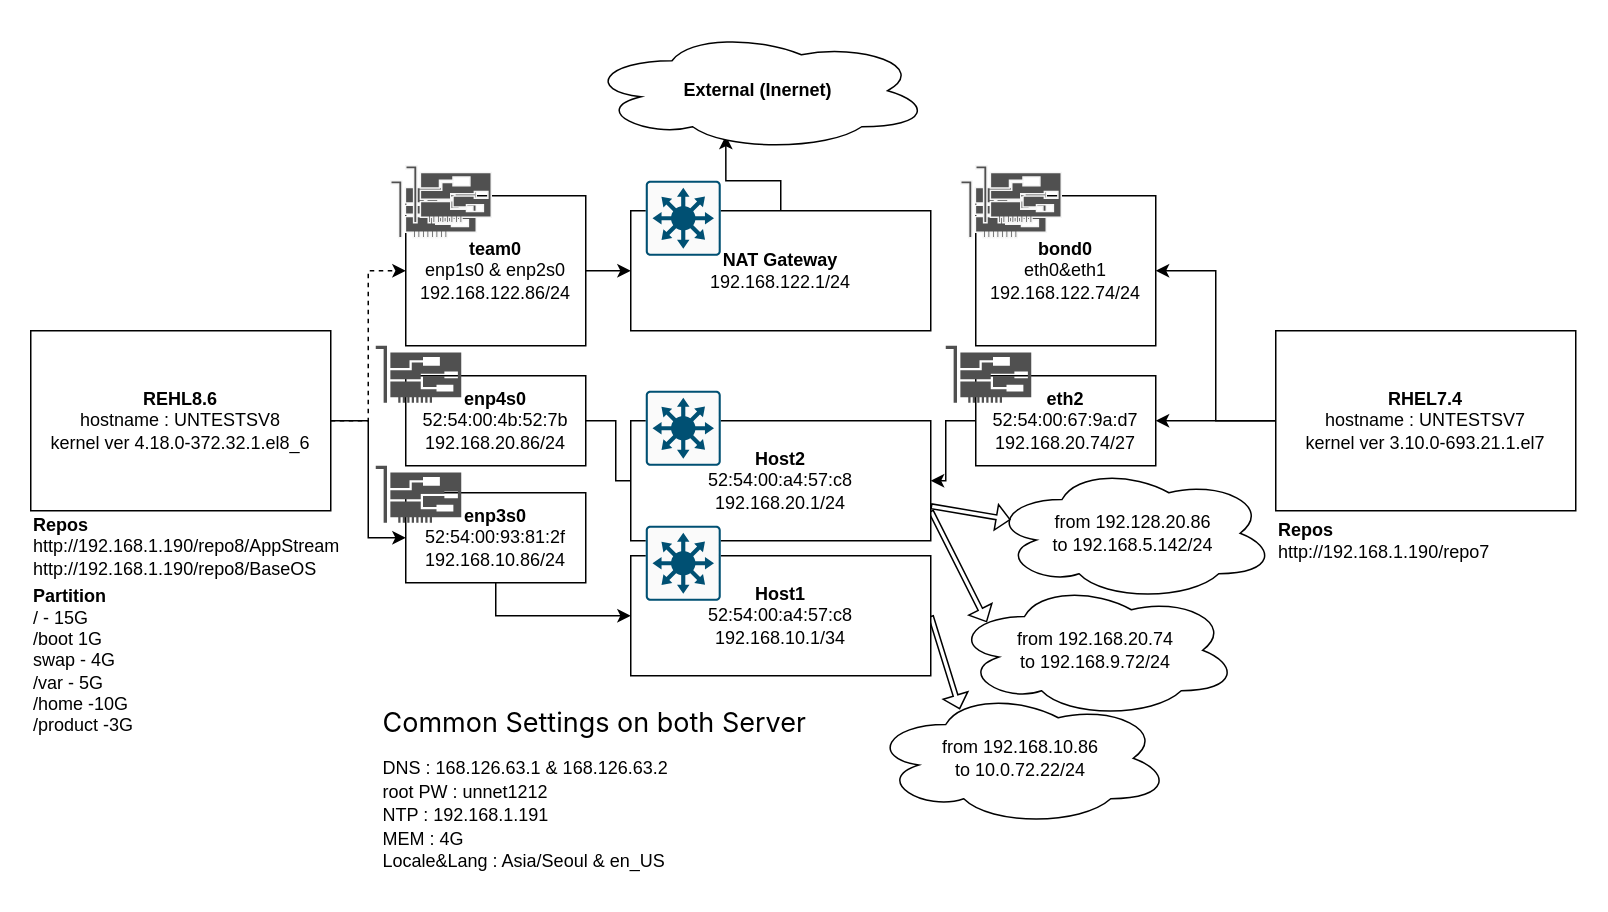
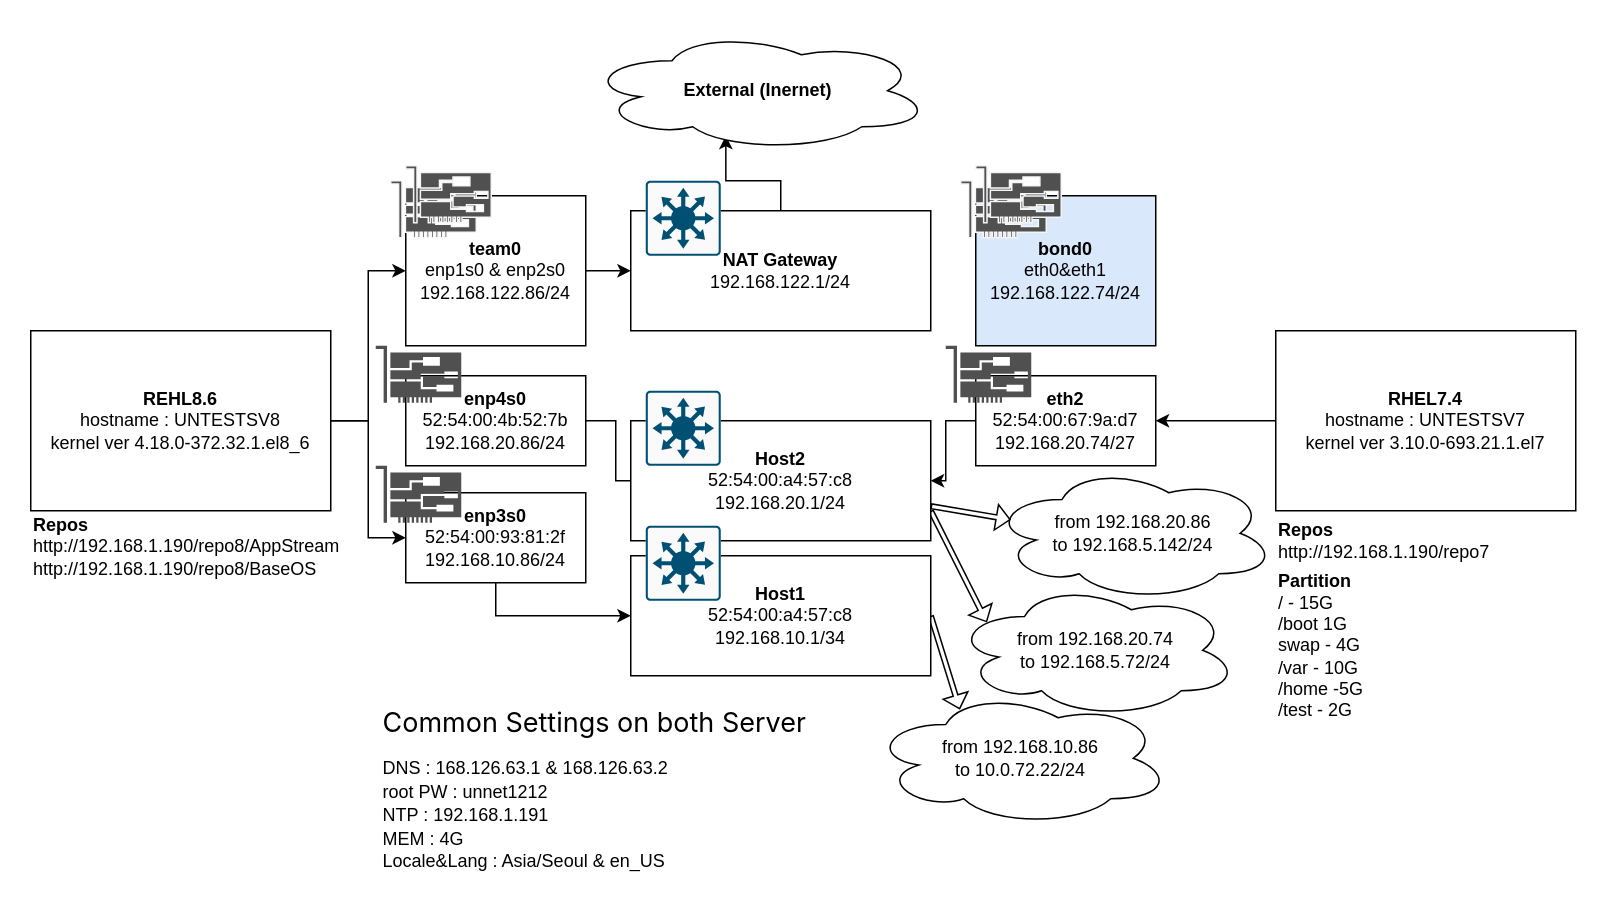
node "bond0 eth0&eth1 192.168.122.74/24": fillcolor #ffffff -> #dae8fc
edge "RHEL7.4 hostname : UNTESTSV7 kernel ver 3.10.0-693.21.1.el7" -> "bond0 eth0&eth1 192.168.122.74/24": removed
edge "REHL8.6 hostname : UNTESTSV8 kernel ver 4.18.0-372.32.1.el8_6" -> "team0 enp1s0 & enp2s0 192.168.122.86/24": style dashed -> solid
node "from 192.128.20.86 to 192.168.5.142/24": label "from 192.128.20.86 to 192.168.5.142/24" -> "from 192.168.20.86 to 192.168.5.142/24"
node "Partition / - 15G /boot 1G swap - 4G /var - 10G /home -5G /test - 2G": added
node "from 192.168.20.74 to 192.168.9.72/24": label "from 192.168.20.74 to 192.168.9.72/24" -> "from 192.168.20.74 to 192.168.5.72/24"
node "Partition / - 15G /boot 1G swap - 4G /var - 5G /home -10G /product -3G": removed
